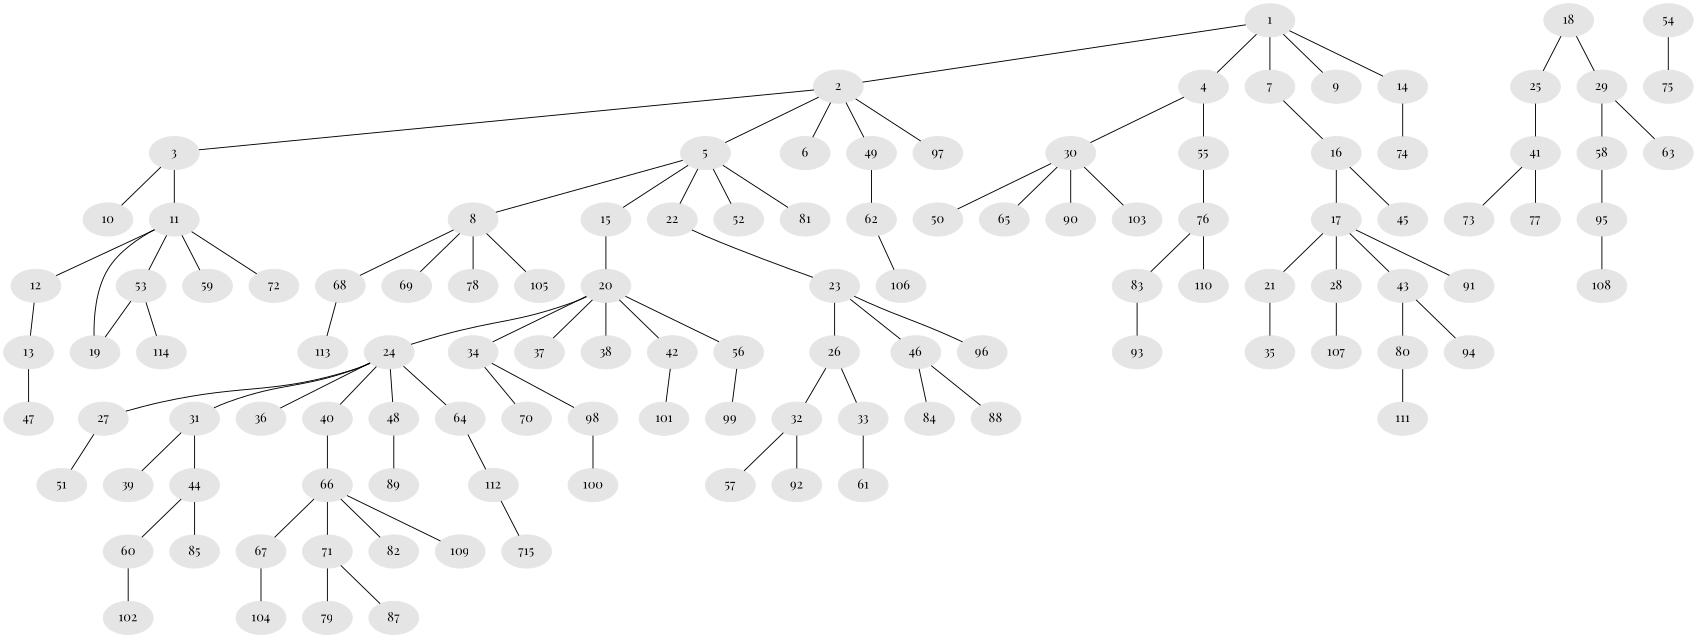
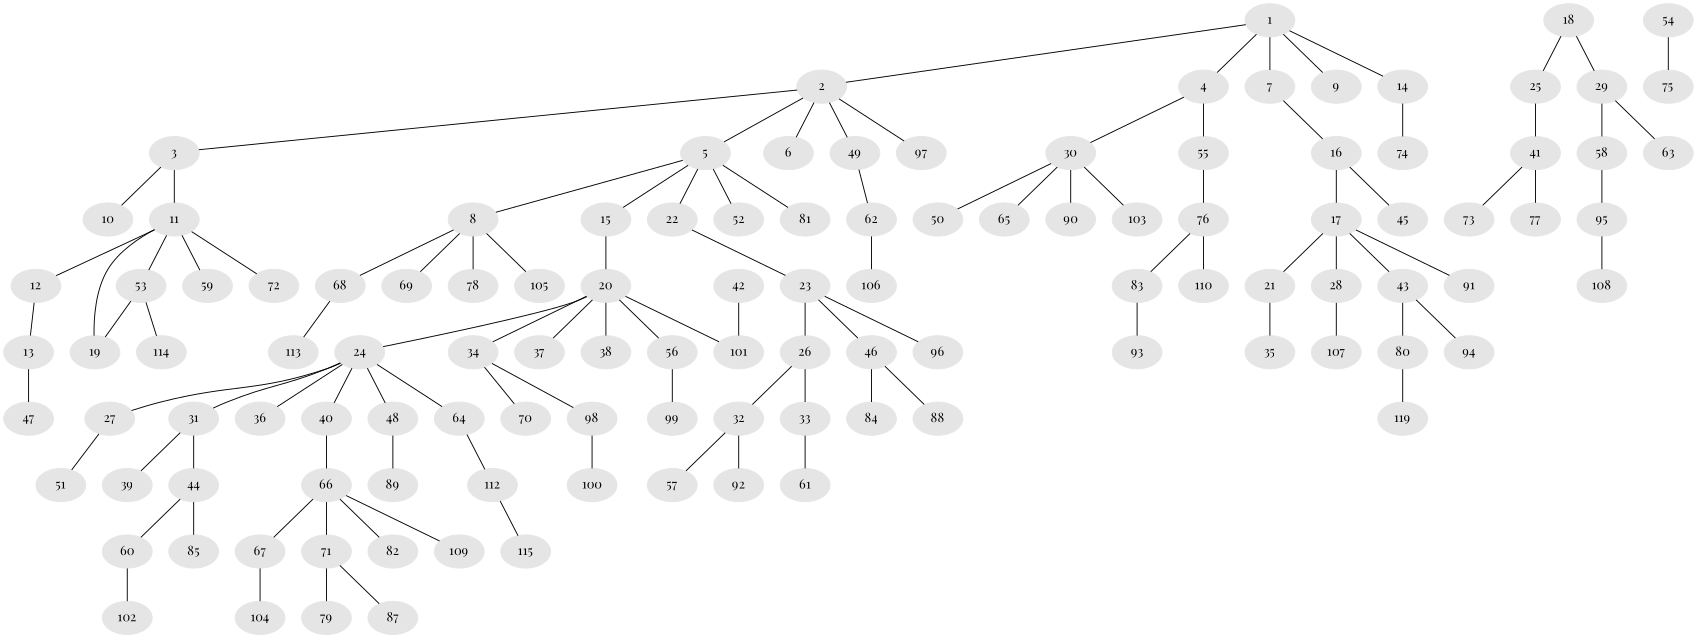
edge "20" -- "42": now "20" -- "101"
node "111": label "111" -> "119"
node "715": label "715" -> "115"
